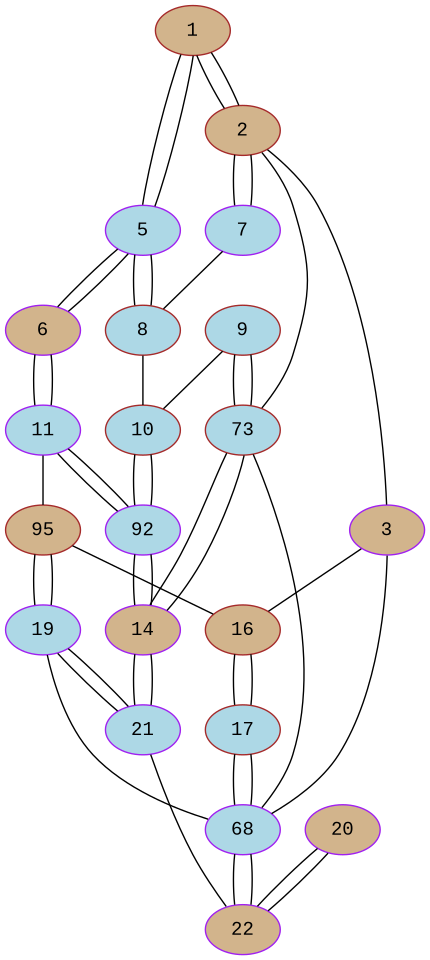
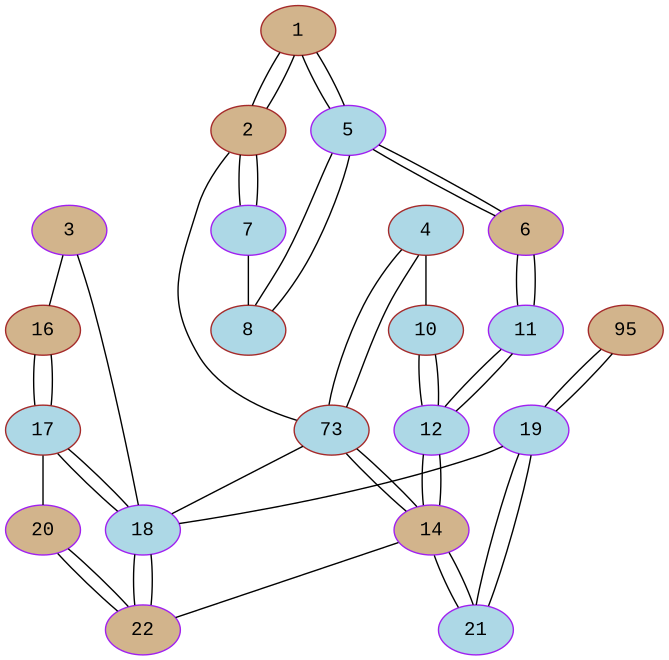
edge "2" -- "3": removed
node "9": label "9" -> "4"
edge "8" -- "10": removed
edge "11" -- "95": removed
edge "17" -- "20": added
node "92": label "92" -> "12"
edge "95" -- "16": removed
node "68": label "68" -> "18"
edge "21" -- "22": now "14" -- "22"
